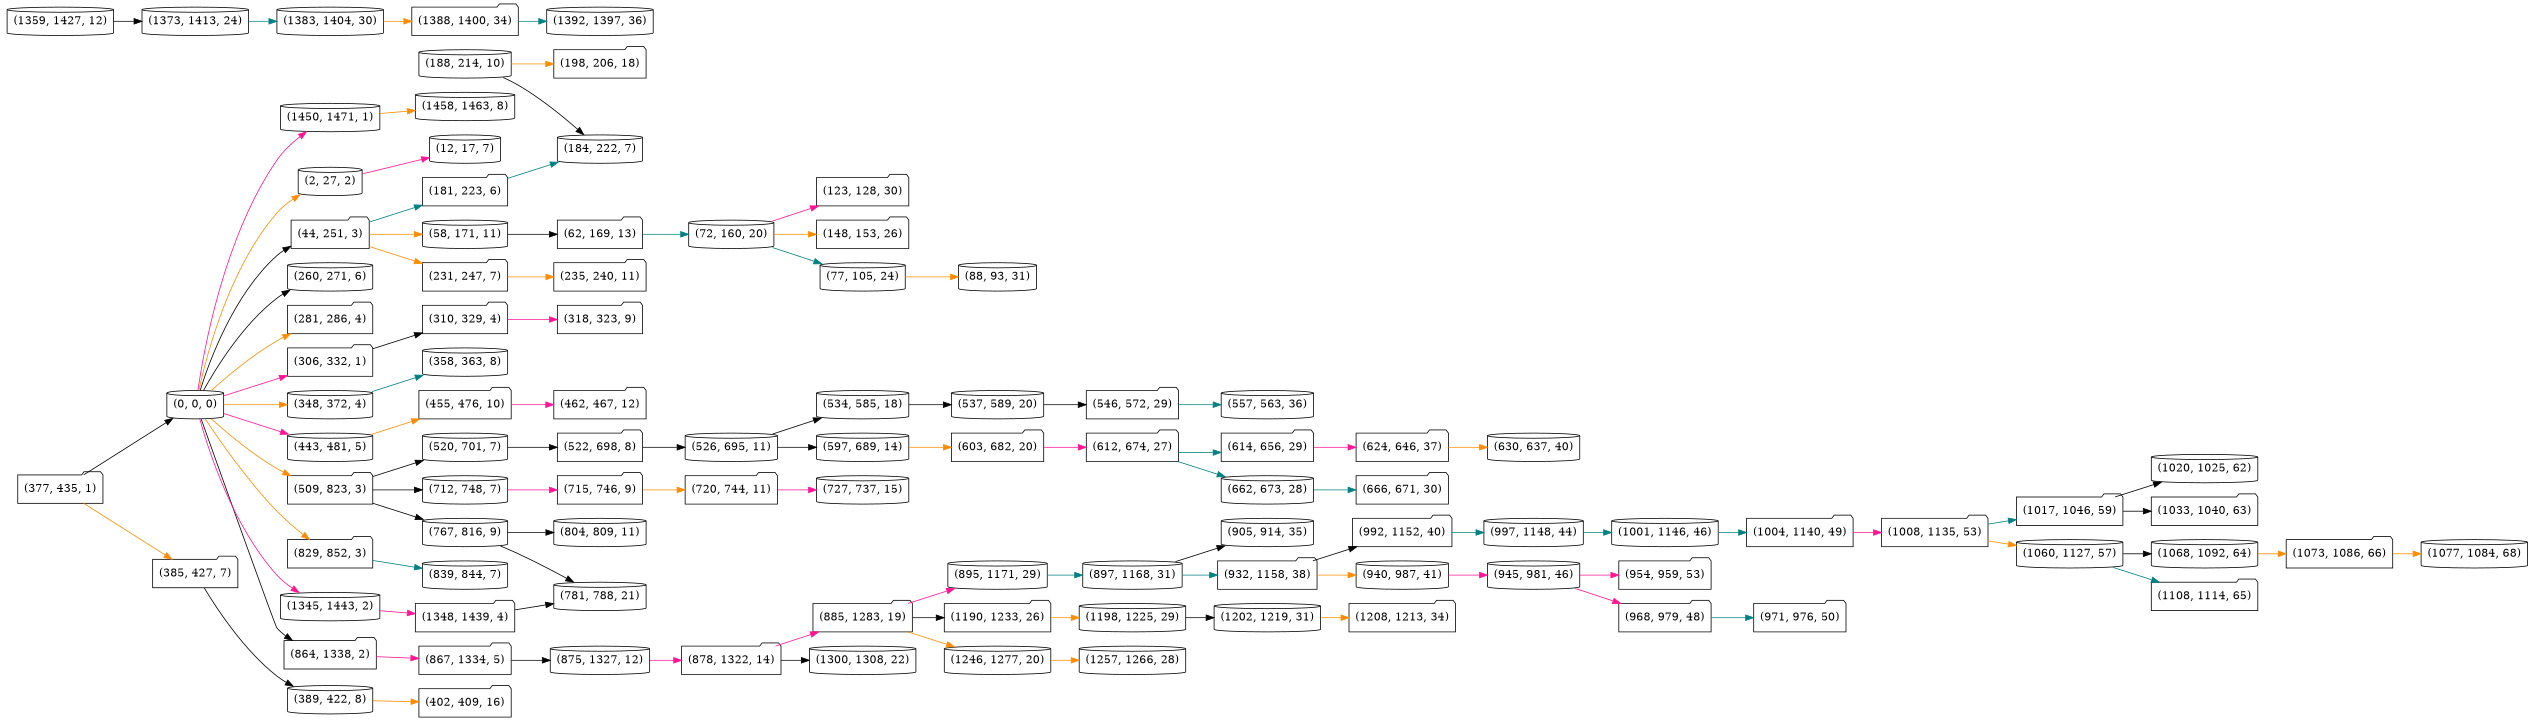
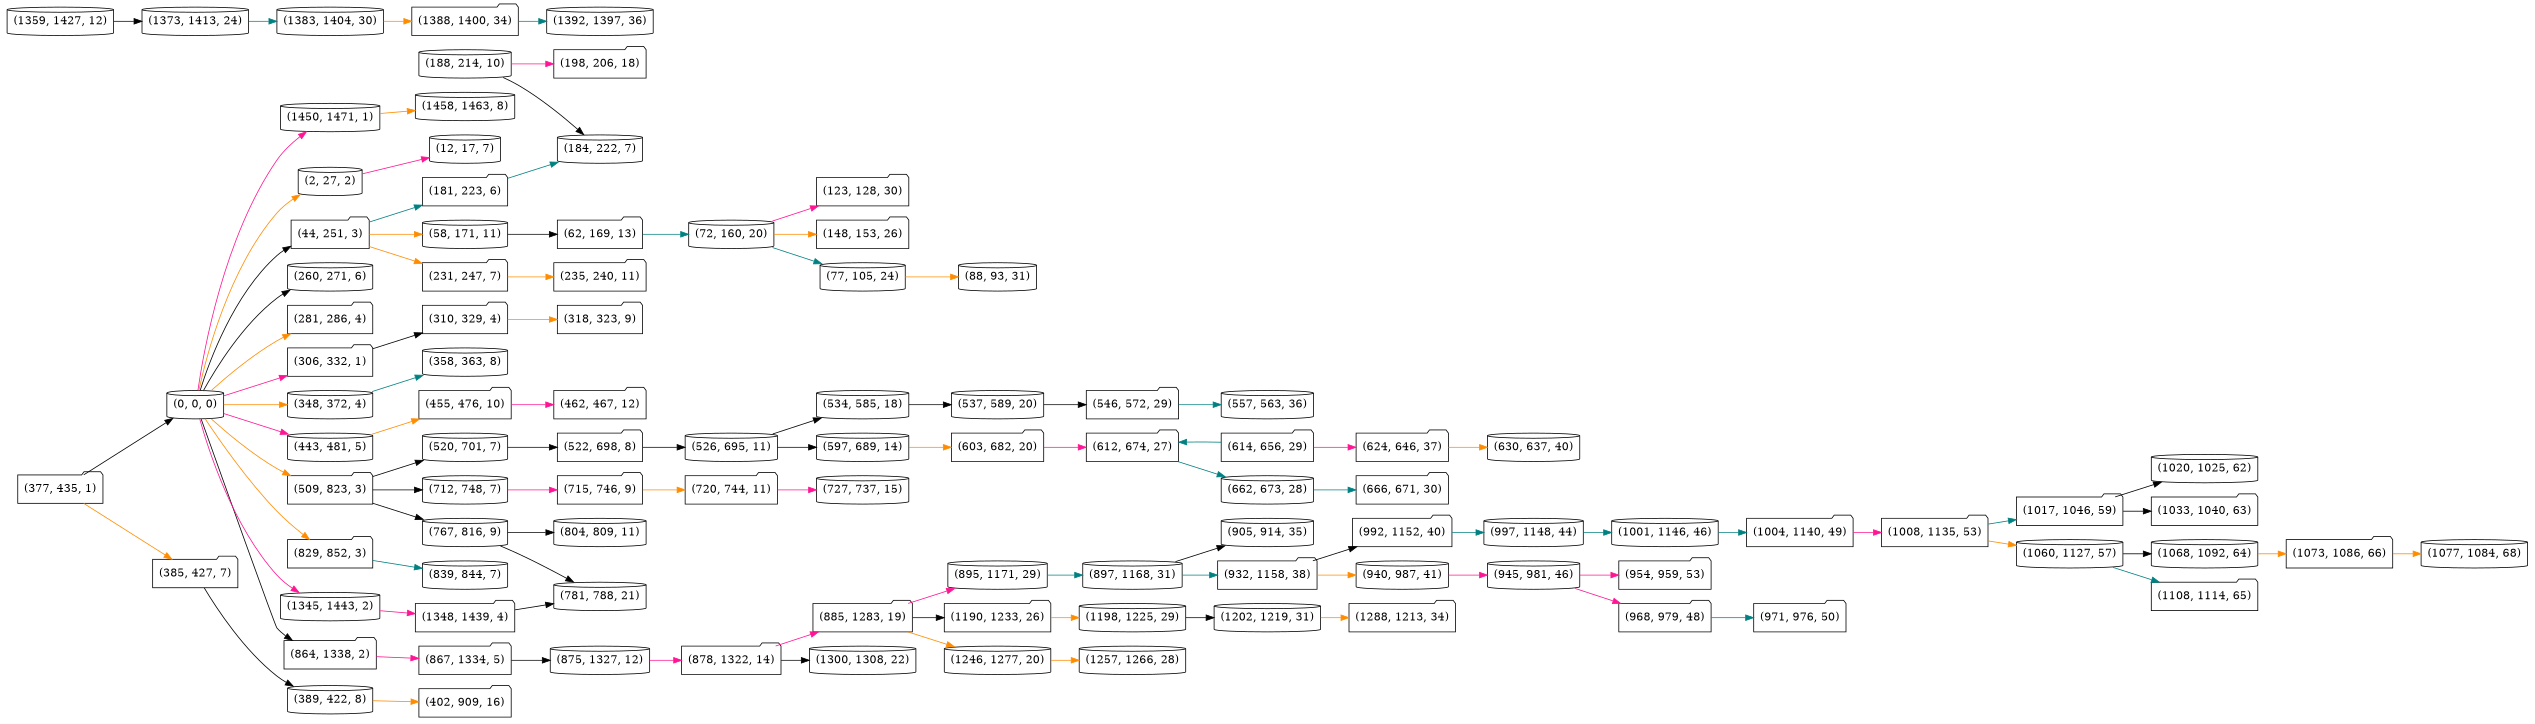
edge "(188, 214, 10)" -> "(198, 206, 18)": color darkorange -> deeppink
edge "(310, 329, 4)" -> "(318, 323, 9)": color deeppink -> darkorange
edge "(612, 674, 27)" -> "(614, 656, 29)": reversed
node "(1208, 1213, 34)": label "(1208, 1213, 34)" -> "(1288, 1213, 34)"
node "(402, 409, 16)": label "(402, 409, 16)" -> "(402, 909, 16)"
